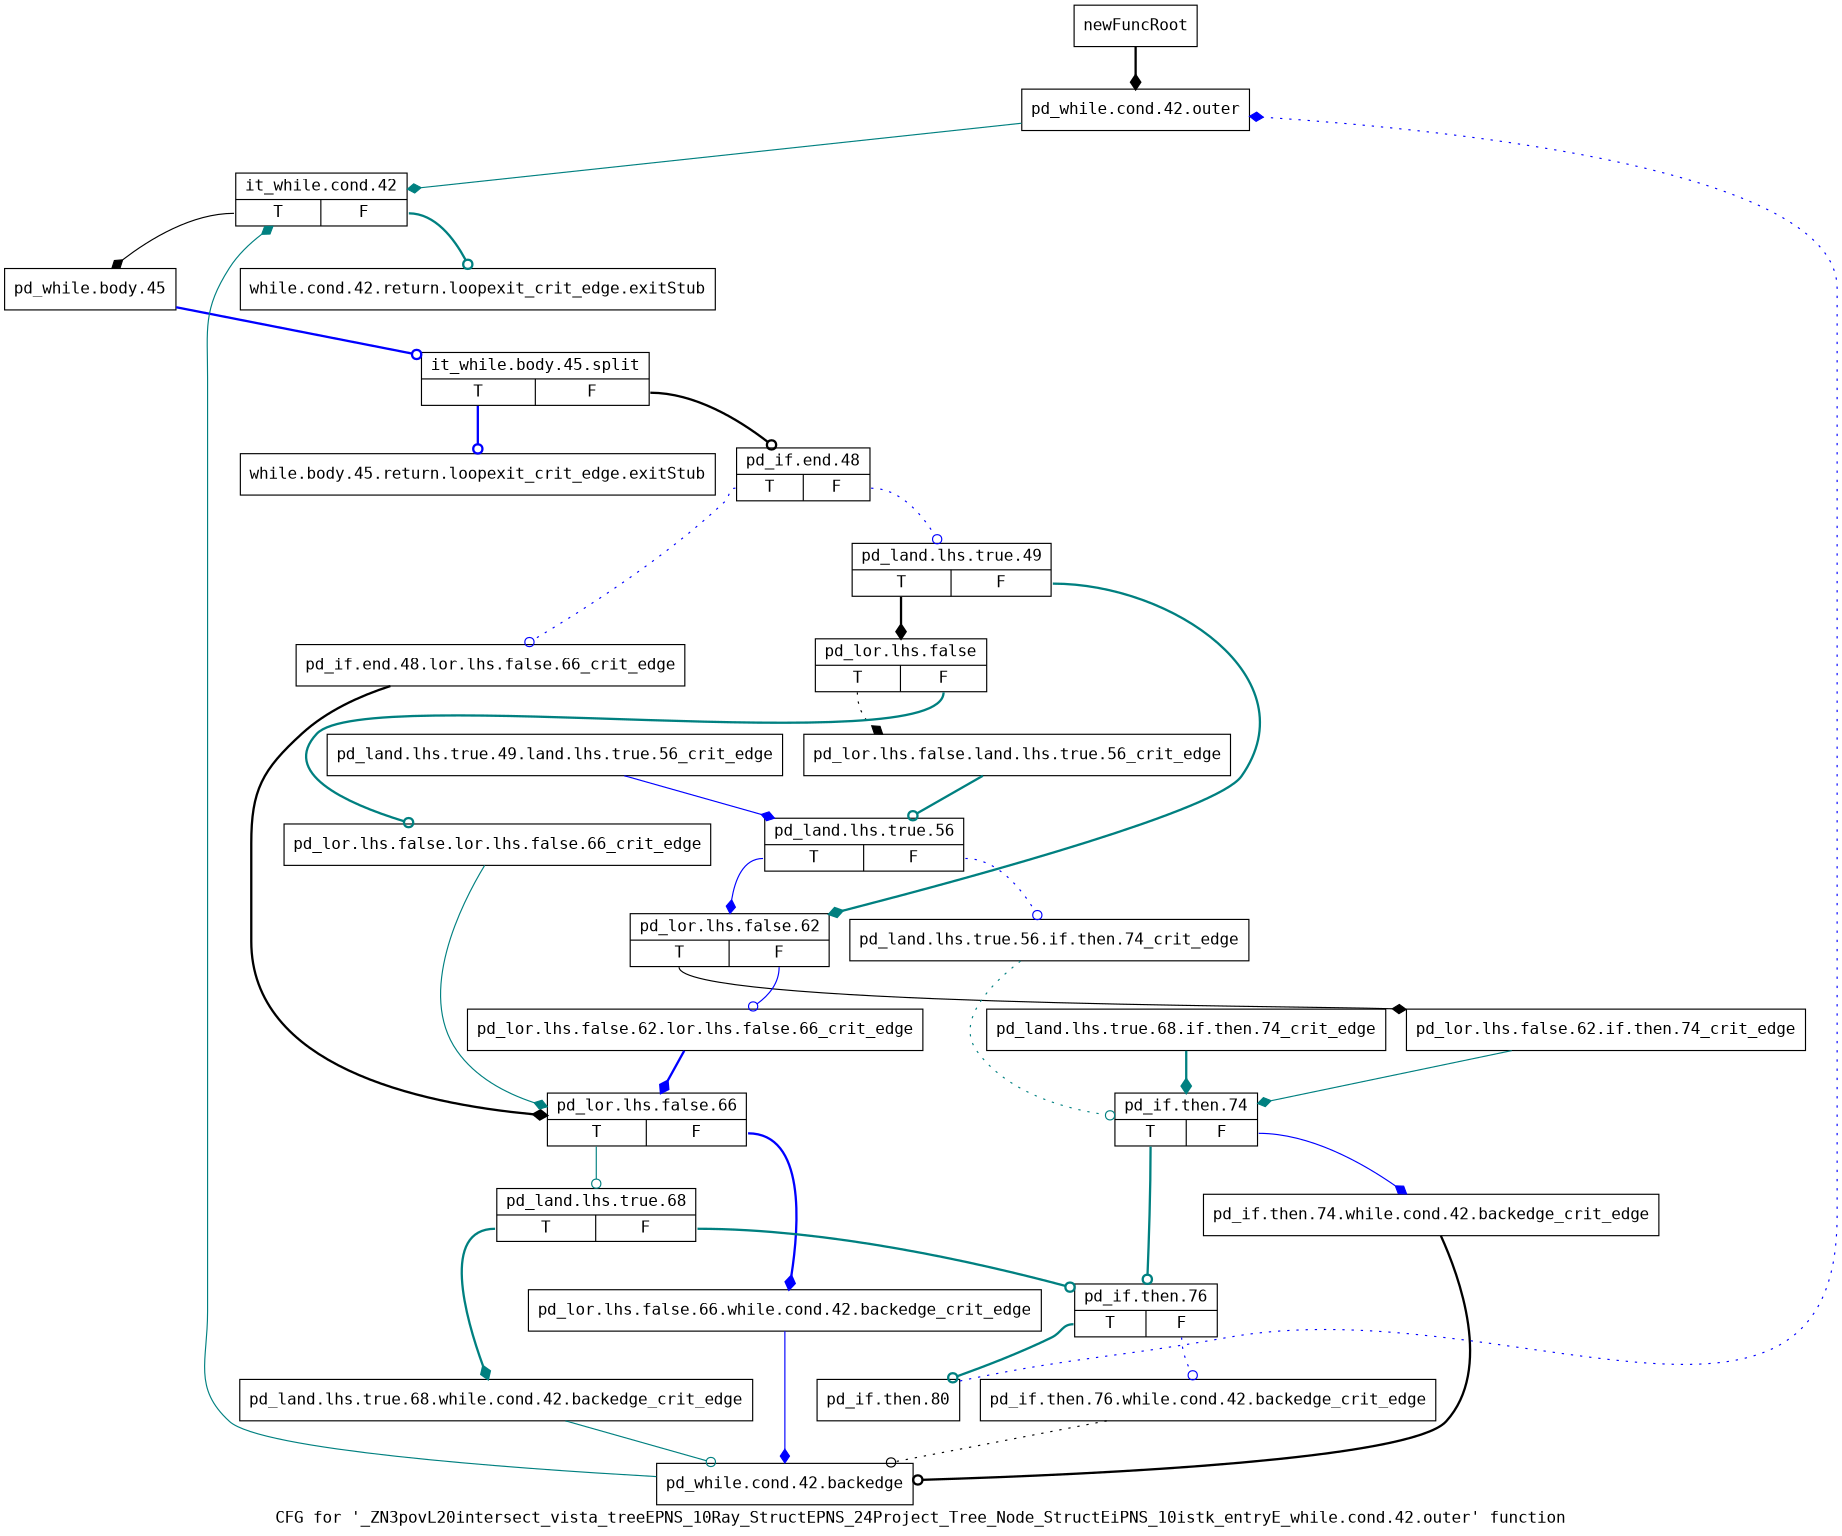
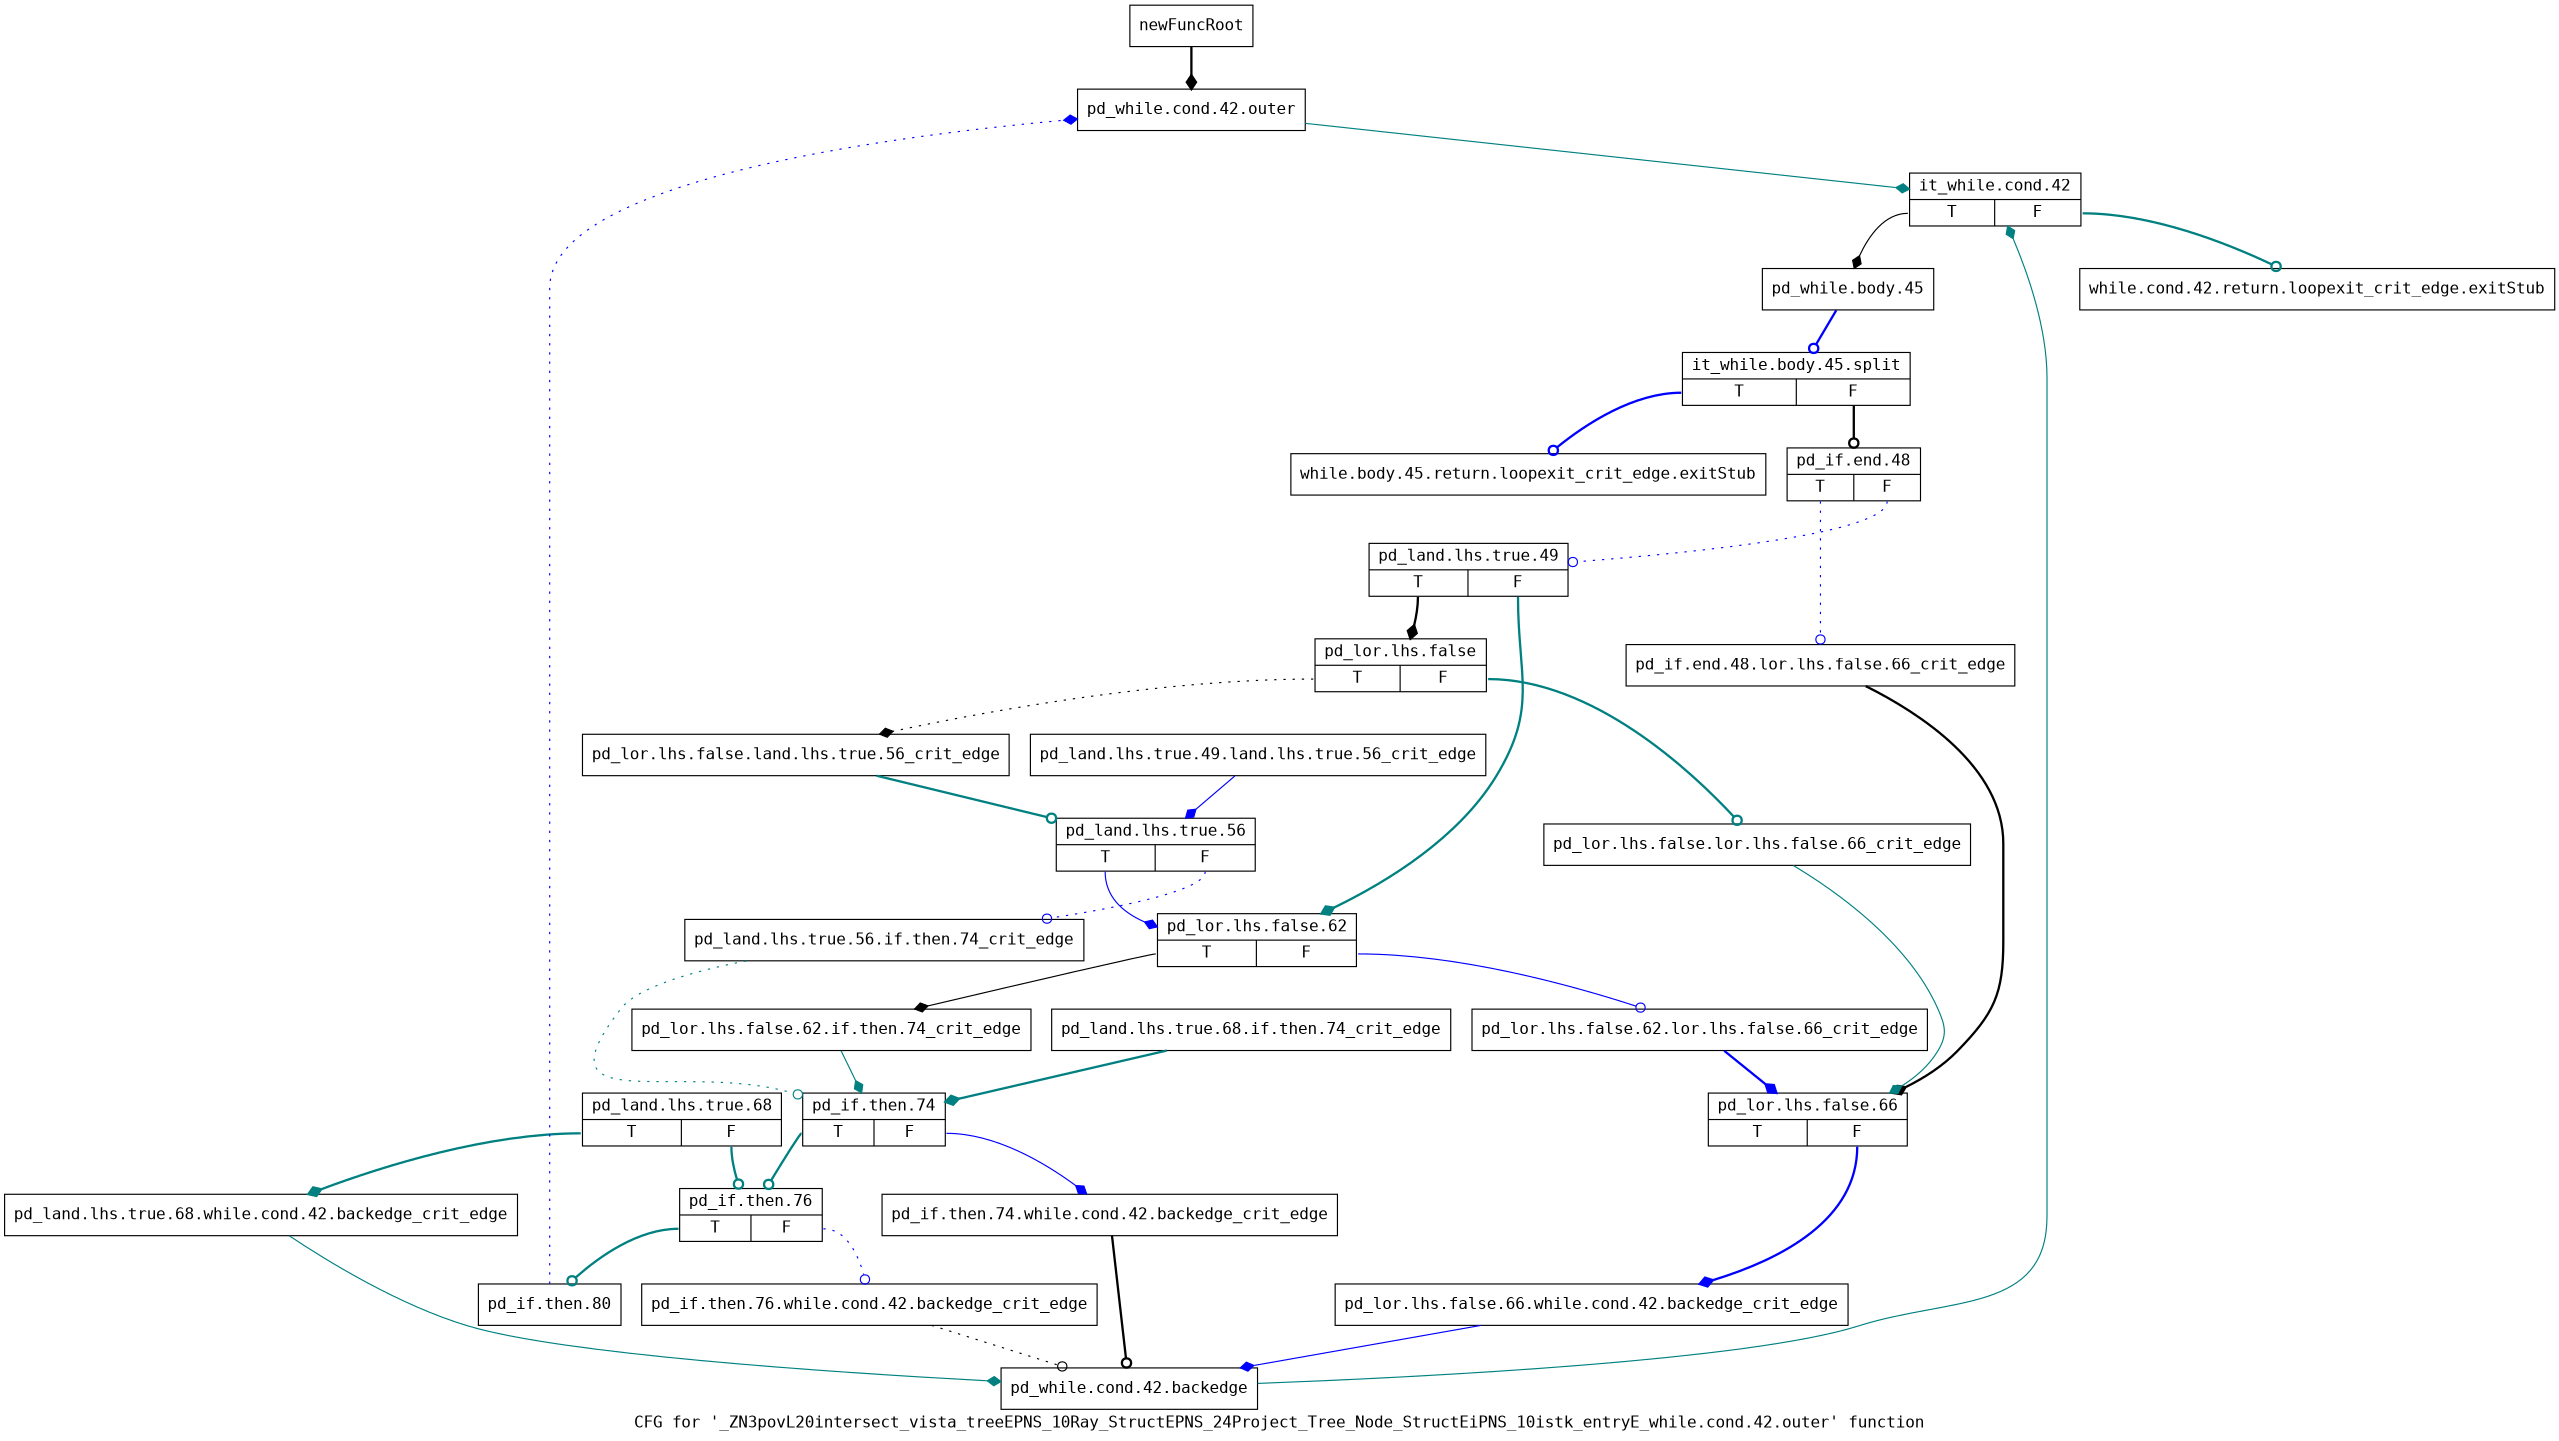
edge "pd_lor.lhs.false.66" -> "pd_land.lhs.true.68": removed
edge "pd_land.lhs.true.68.while.cond.42.backedge_crit_edge" -> "pd_while.cond.42.backedge": arrowhead odot -> diamond
